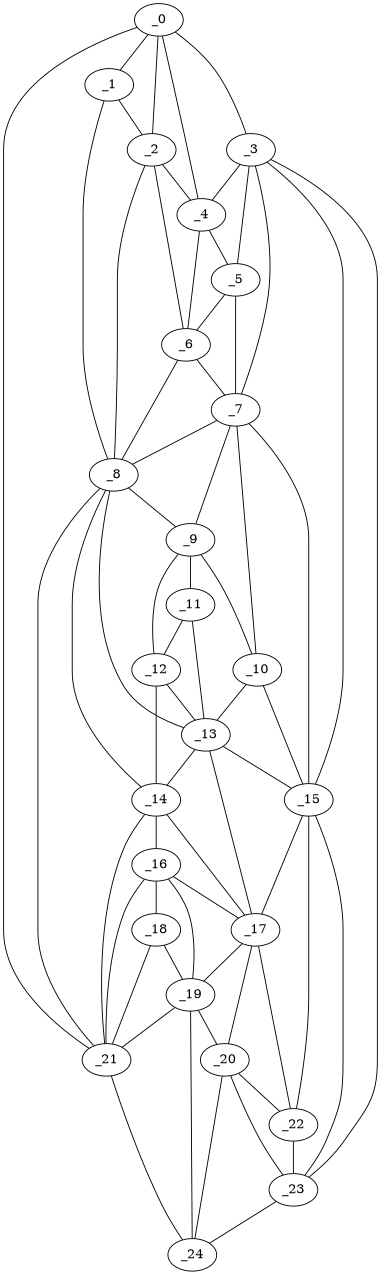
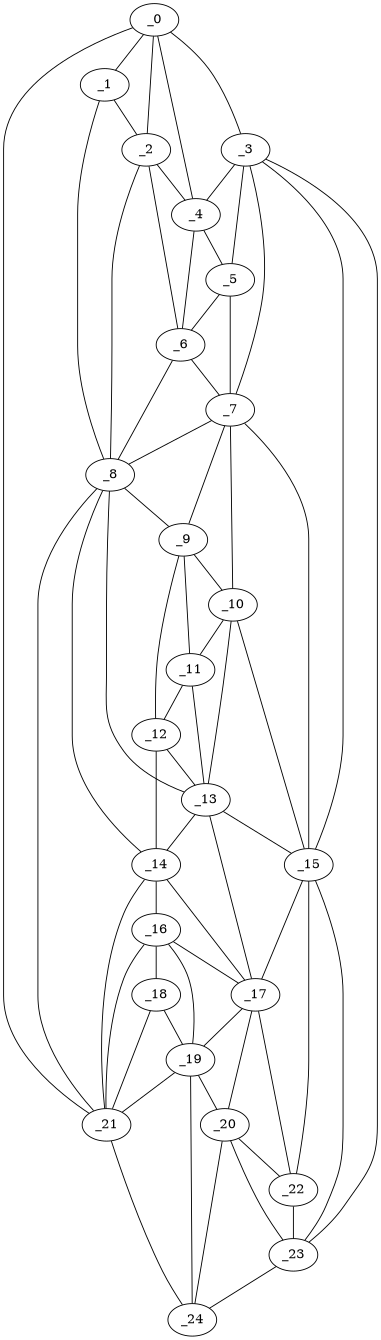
edge "_10" -- "_11": added
